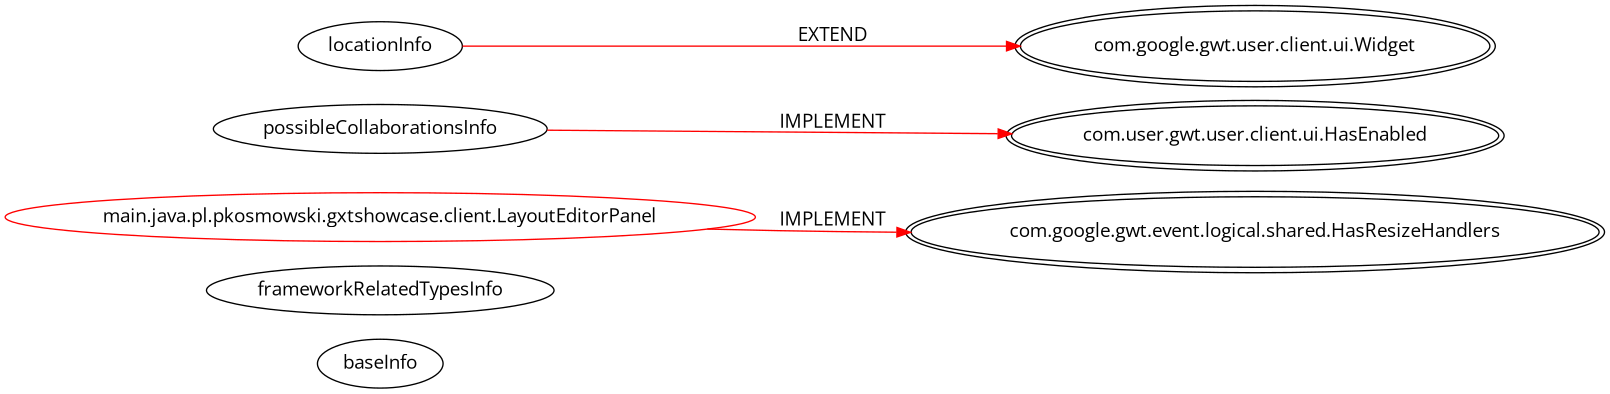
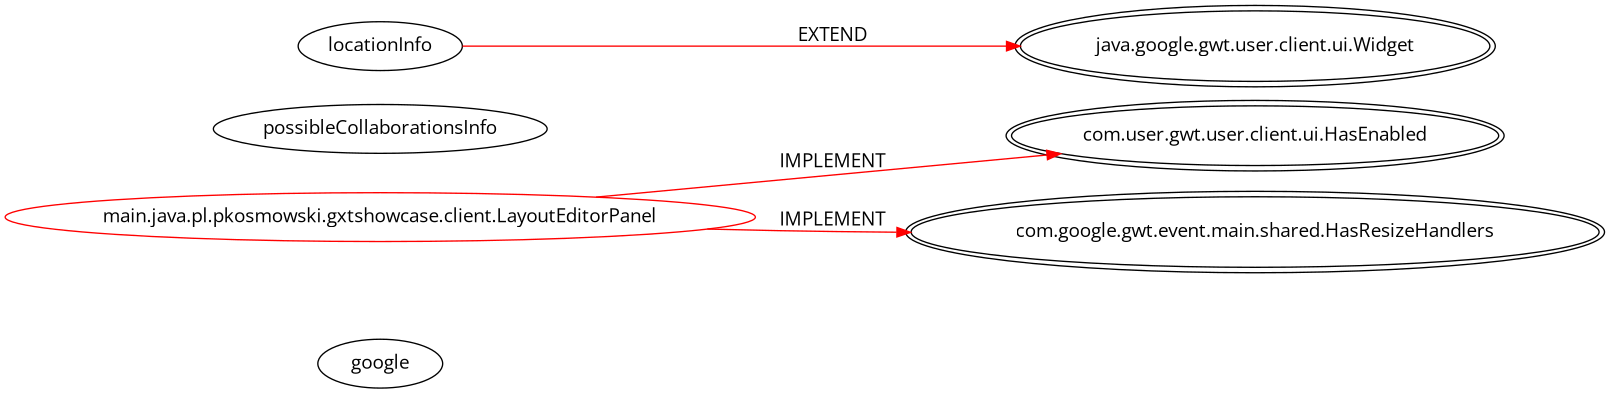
node "com.google.gwt.user.client.ui.Widget": label "com.google.gwt.user.client.ui.Widget" -> "java.google.gwt.user.client.ui.Widget"
edge "possibleCollaborationsInfo" -> "com.user.gwt.user.client.ui.HasEnabled": now "main.java.pl.pkosmowski.gxtshowcase.client.LayoutEditorPanel" -> "com.user.gwt.user.client.ui.HasEnabled"
node "com.google.gwt.event.logical.shared.HasResizeHandlers": label "com.google.gwt.event.logical.shared.HasResizeHandlers" -> "com.google.gwt.event.main.shared.HasResizeHandlers"
node "frameworkRelatedTypesInfo": removed
node "baseInfo": label "baseInfo" -> "google"
